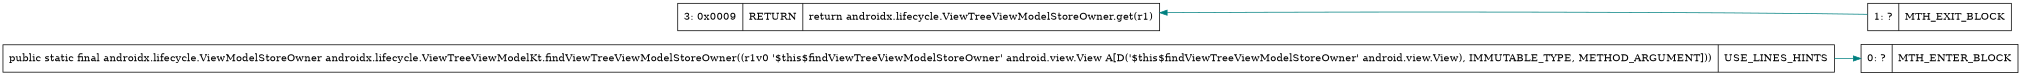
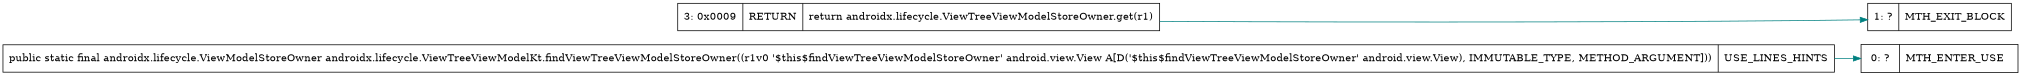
edge "1: ?" -> "3: 0x0009": reversed
node "0: ?": text "MTH_ENTER_BLOCK" -> "MTH_ENTER_USE"
